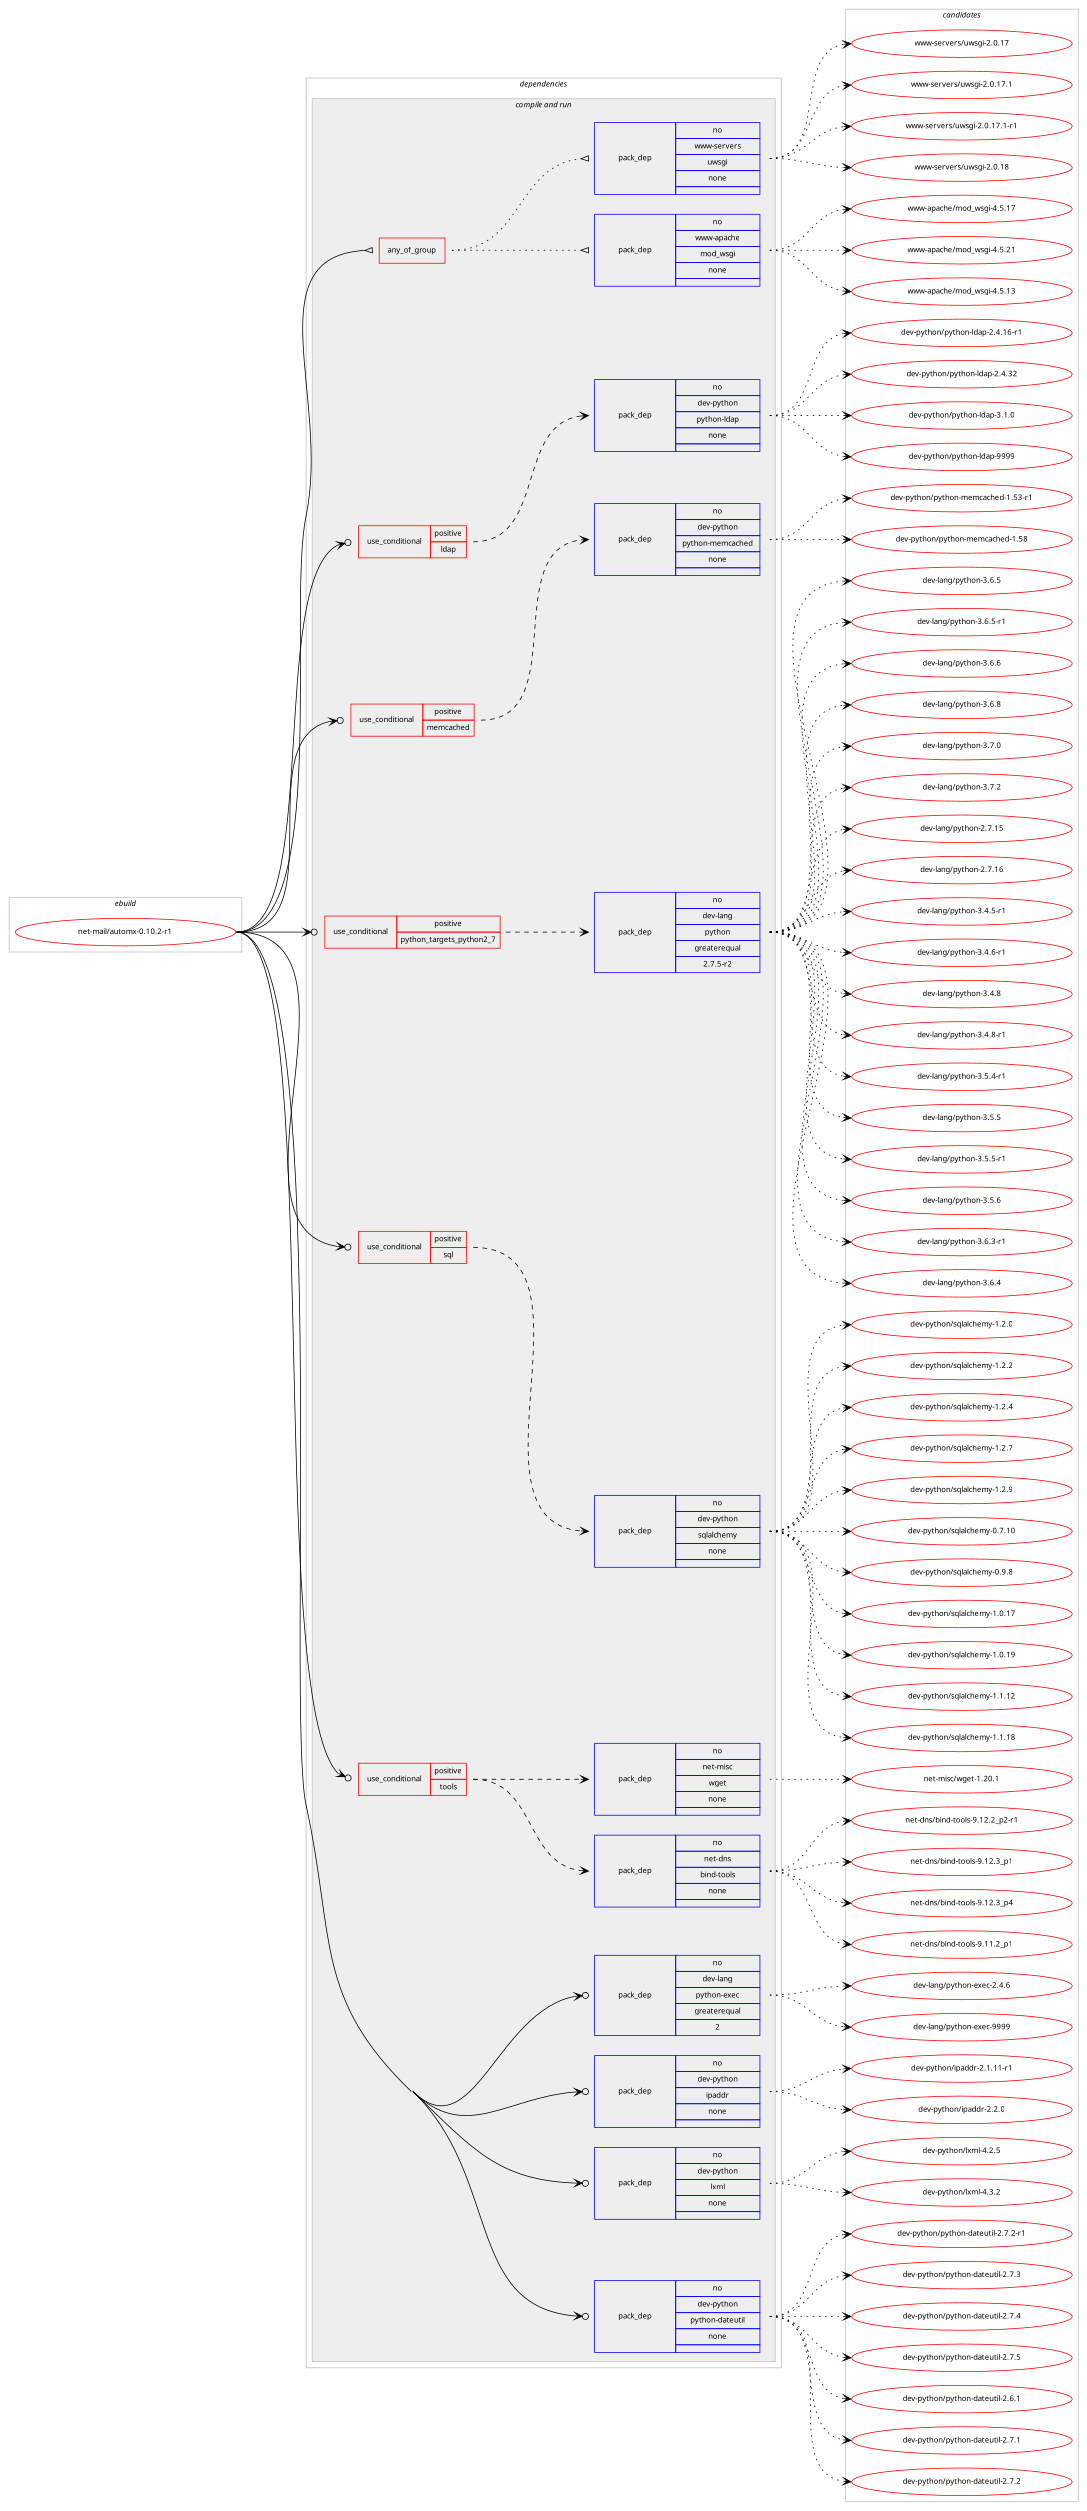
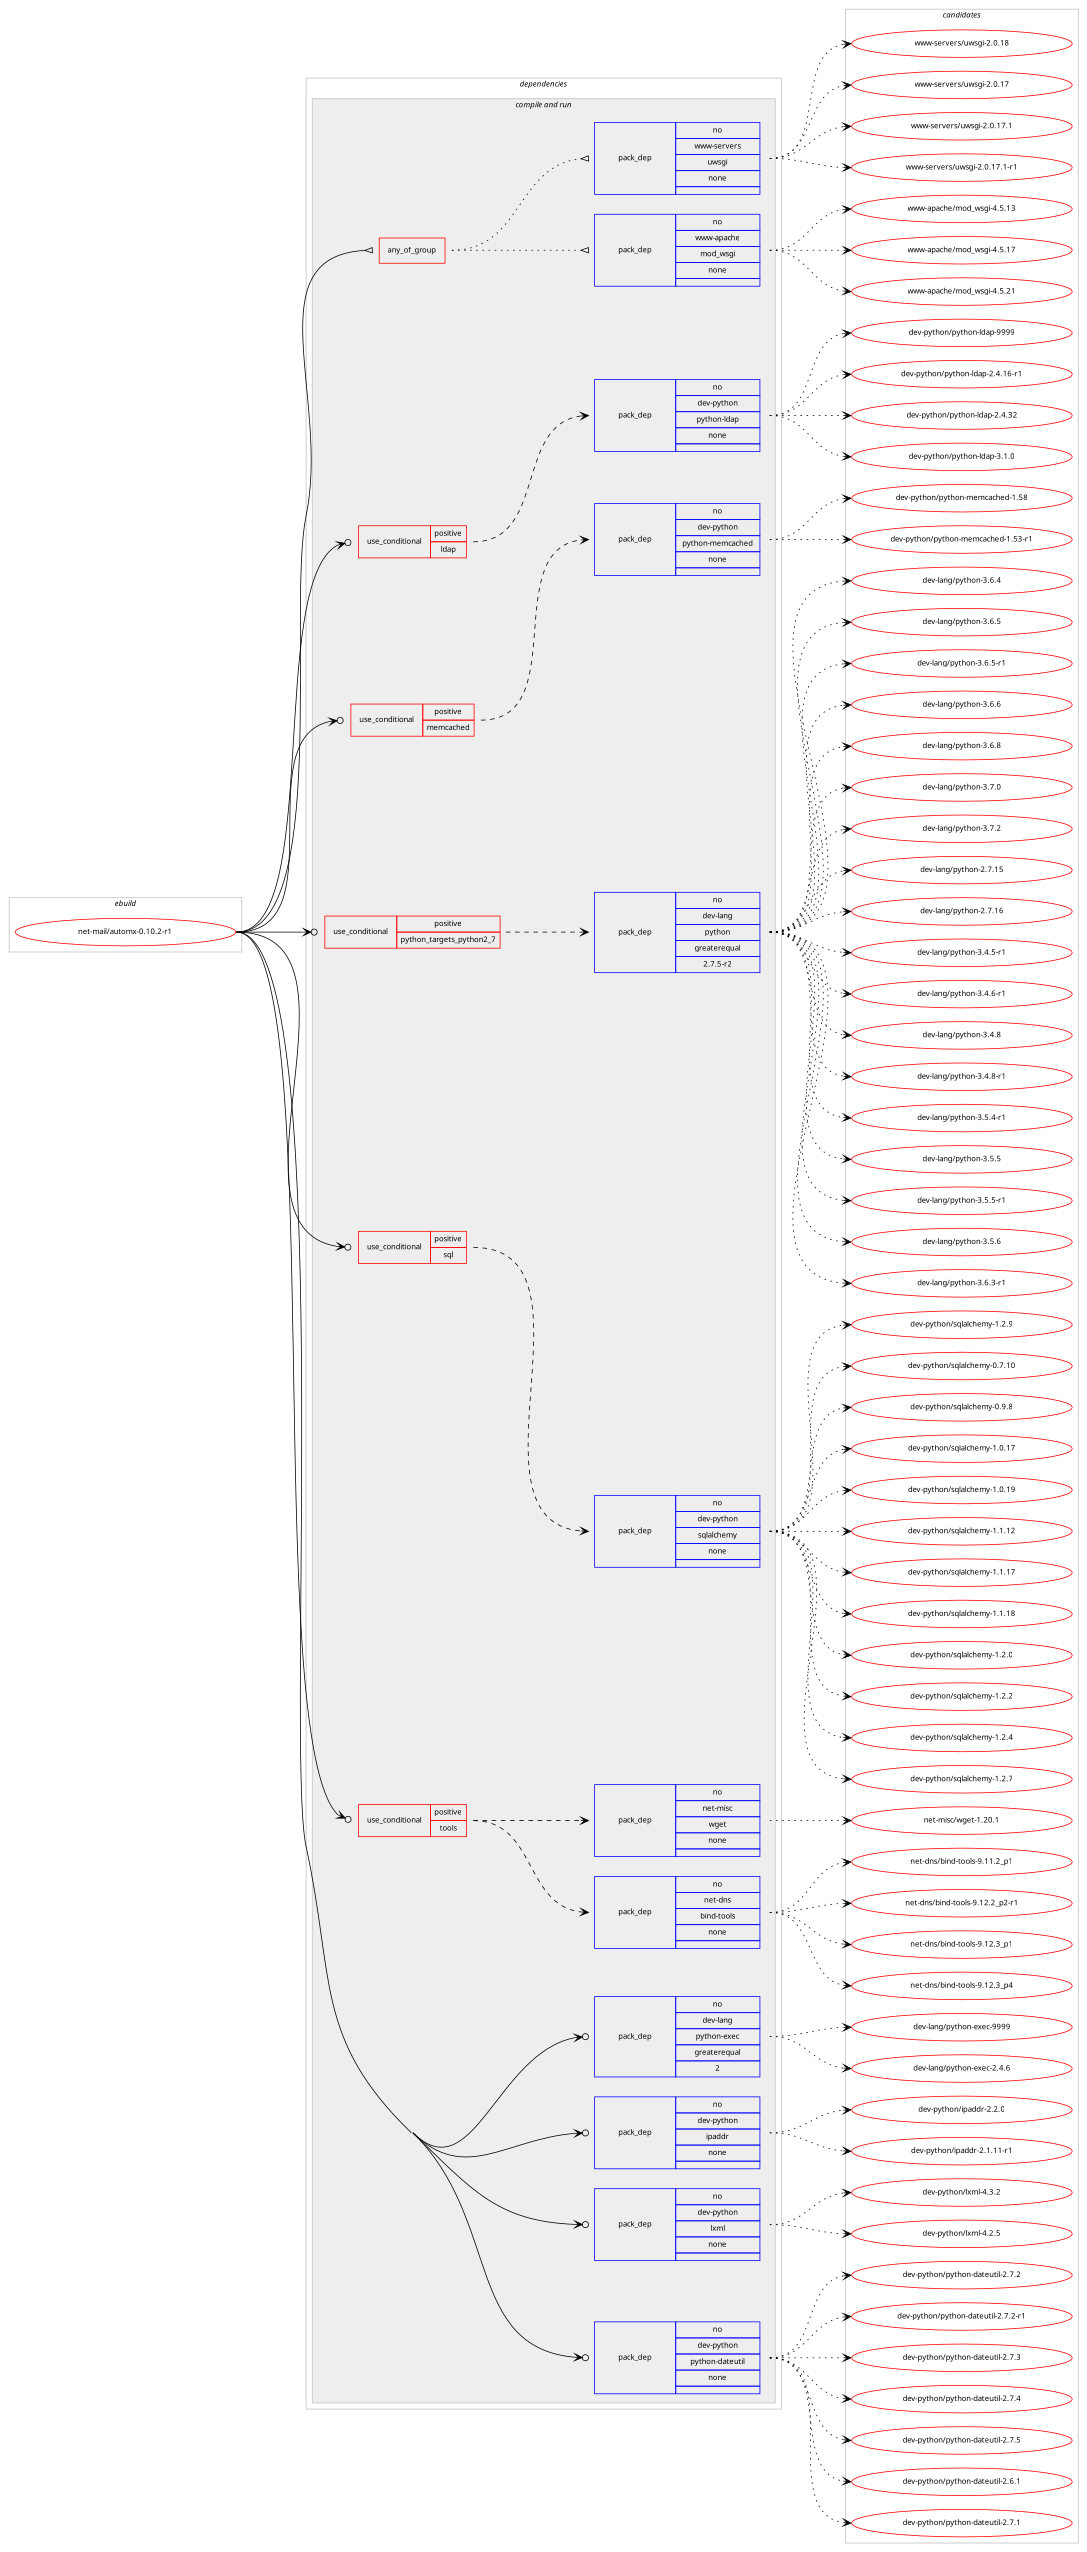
node "dev-python/sqlalchemy-1.1.17": added
